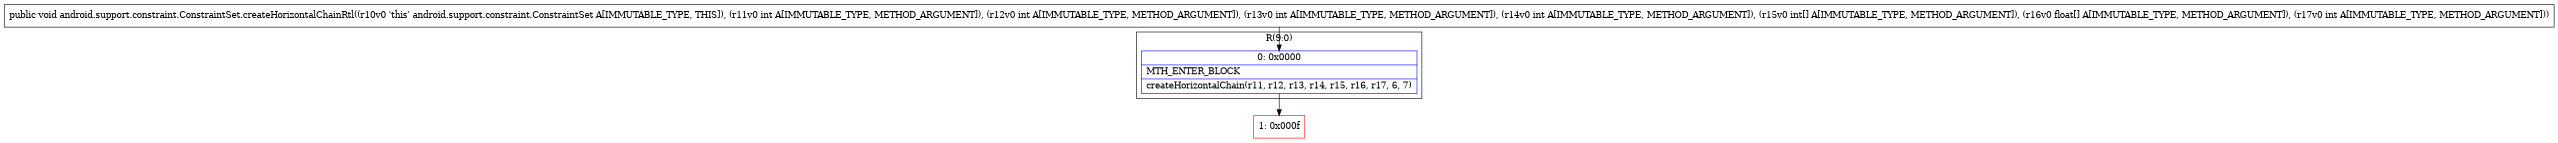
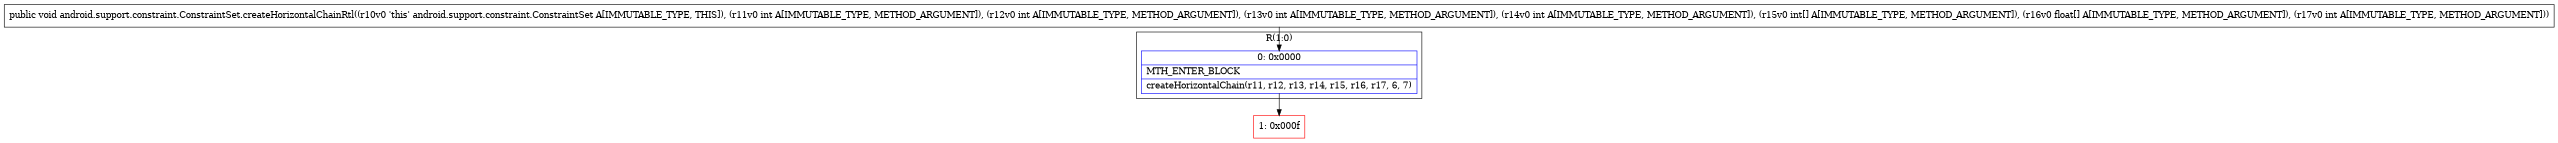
cluster "R(9:0)": label "R(9:0)" -> "R(1:0)"
